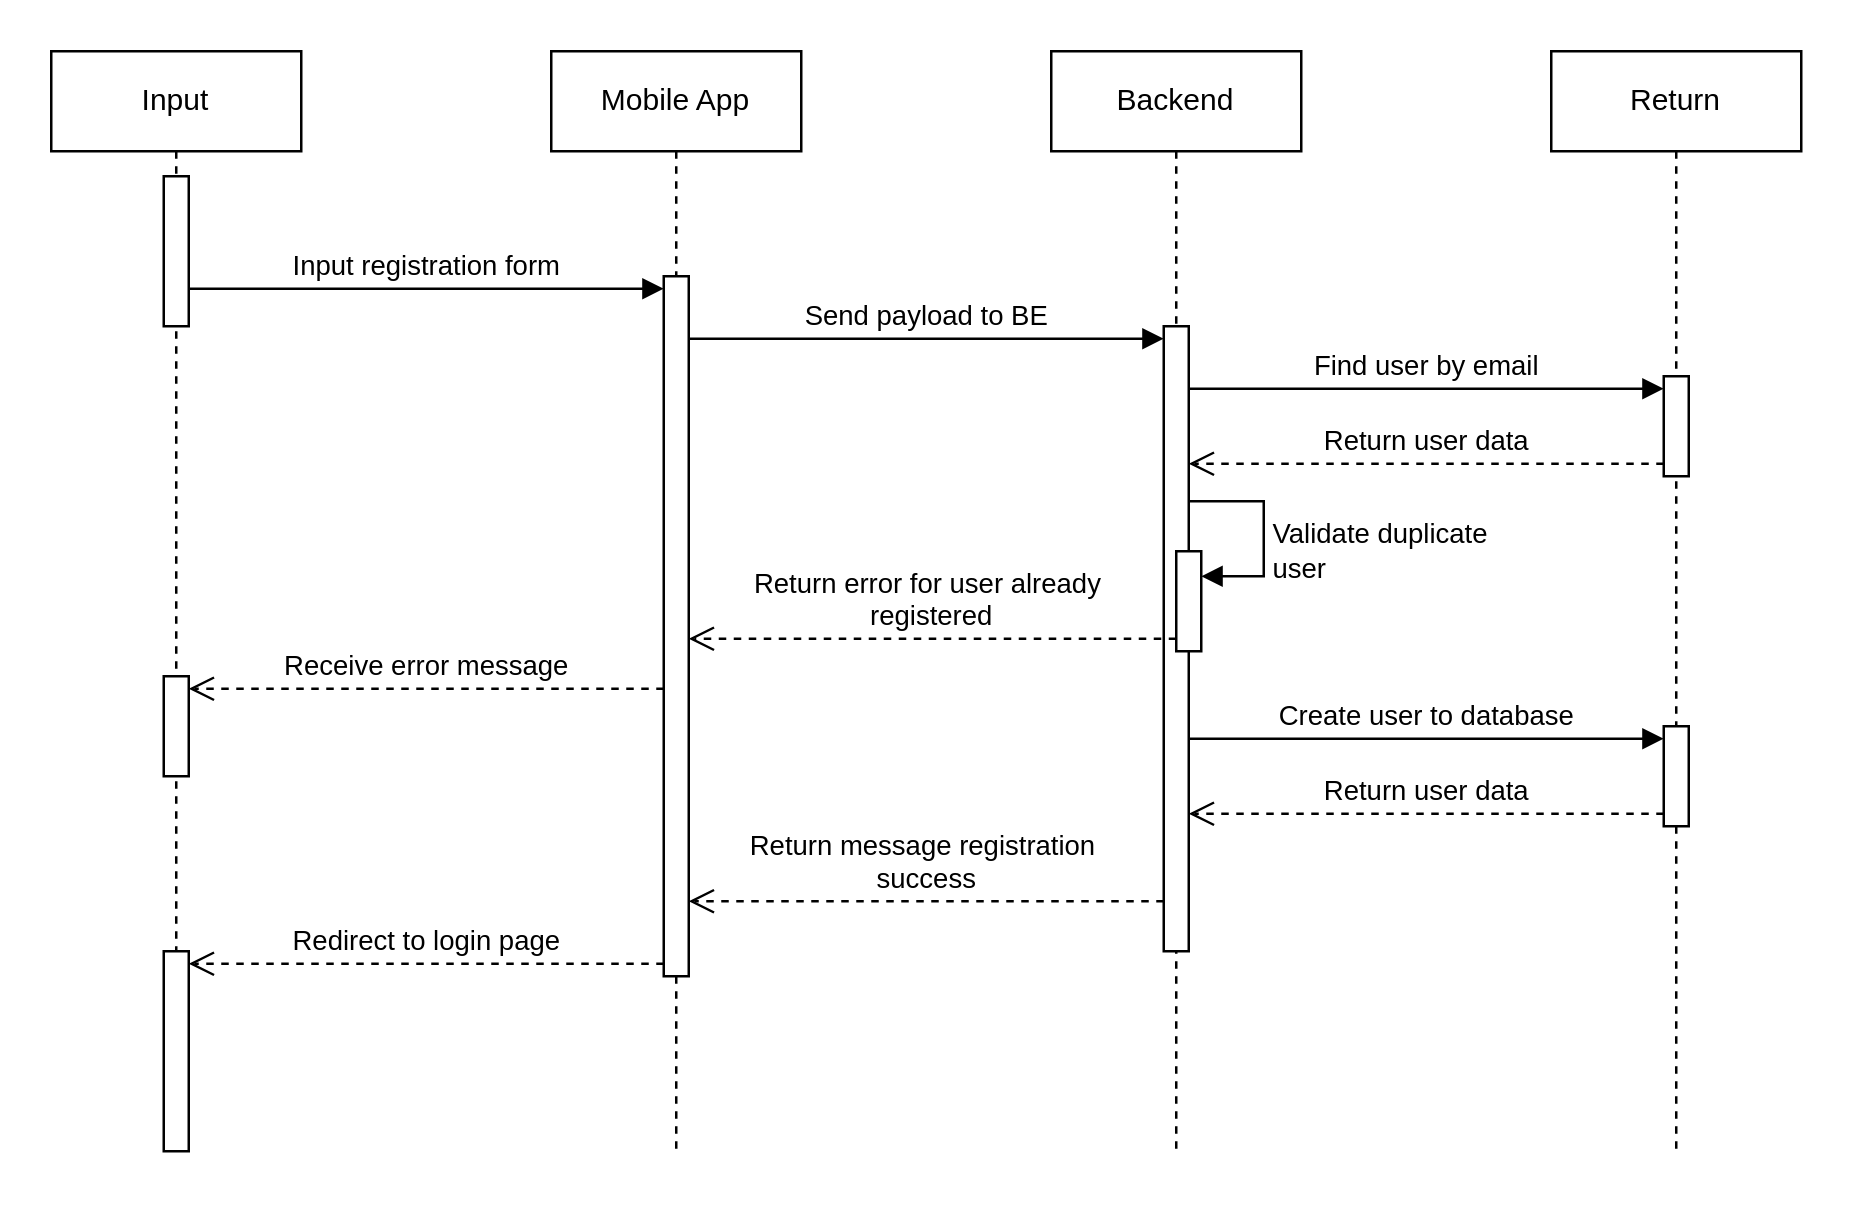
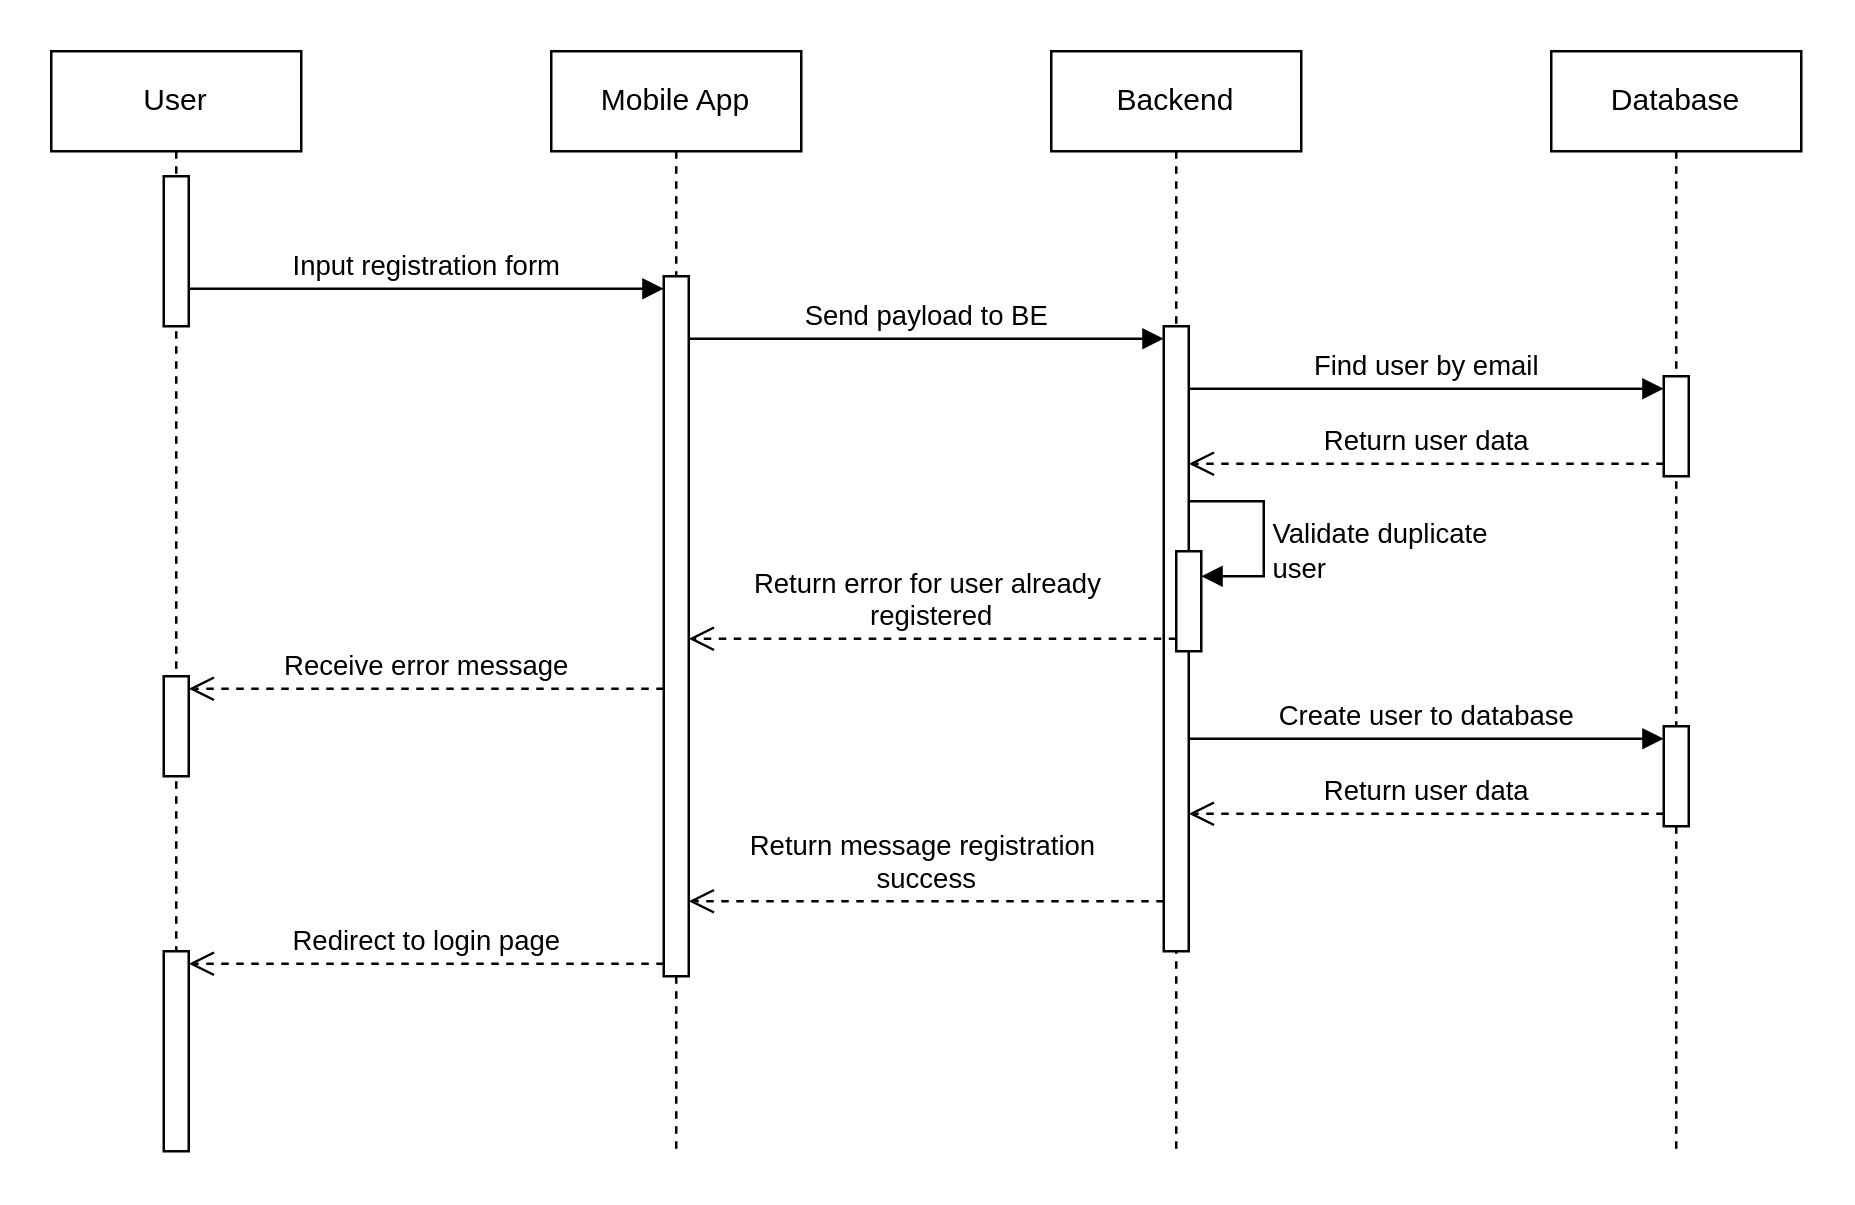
node "Input": label "Input" -> "User"
node "Return": label "Return" -> "Database"
